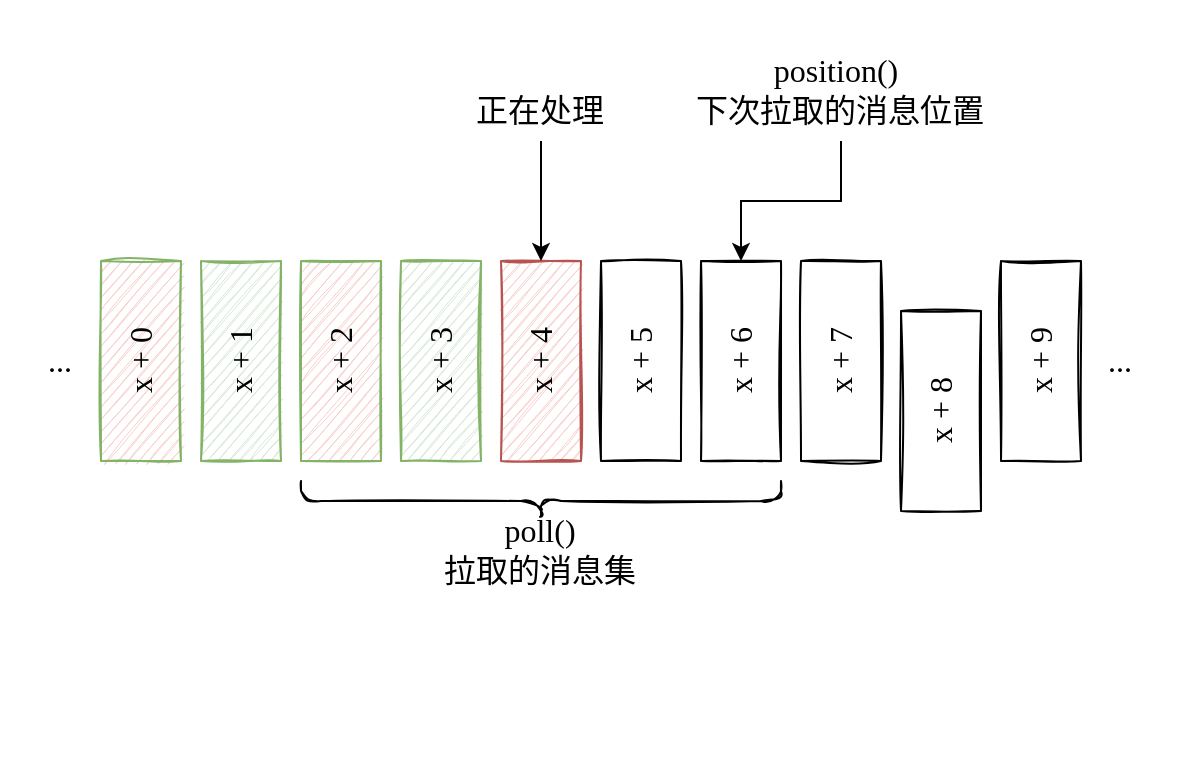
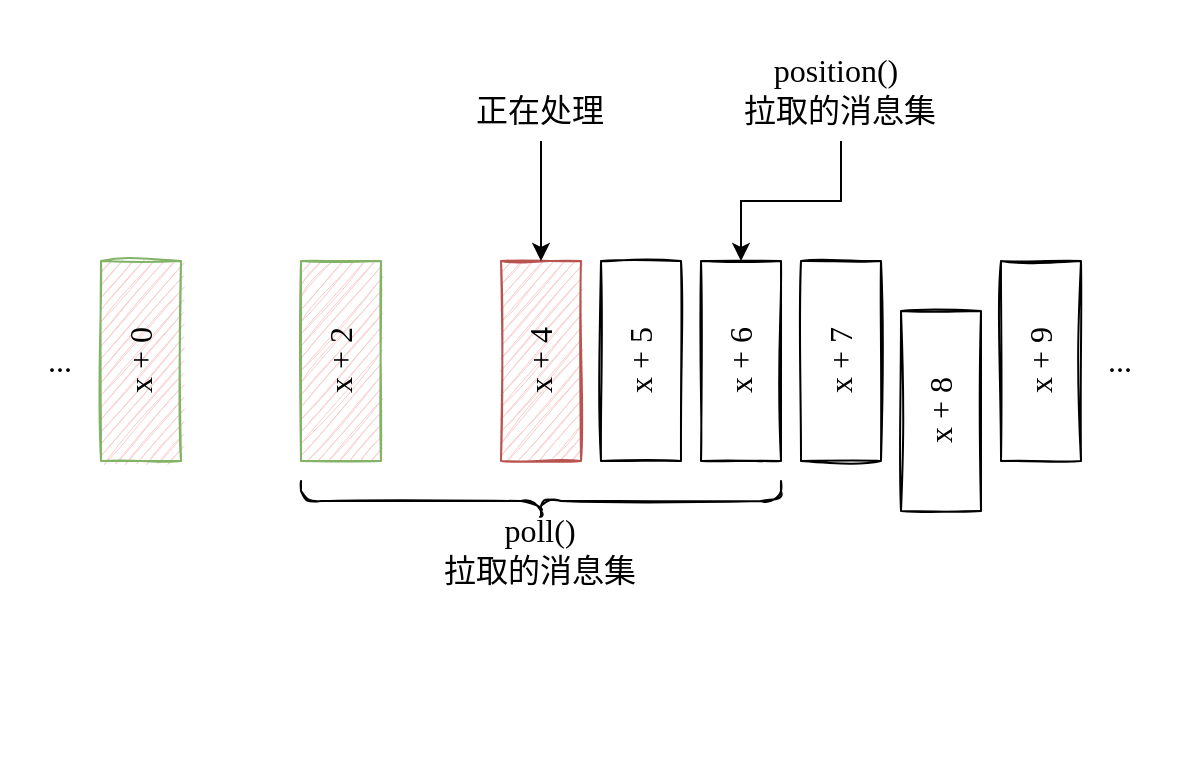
node "position() 下次拉取的消息位置": label "position() 下次拉取的消息位置" -> "position() 拉取的消息集"
node "x + 1": removed
node "x + 3": removed
